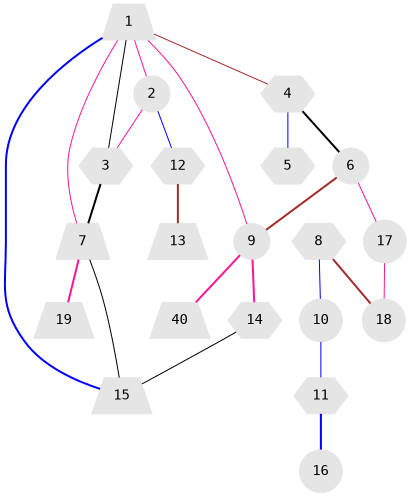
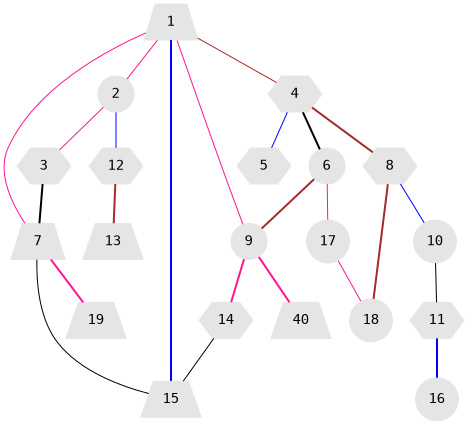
edge "1" -- "3": removed
edge "4" -- "8": added
edge "10" -- "11": color blue -> black
